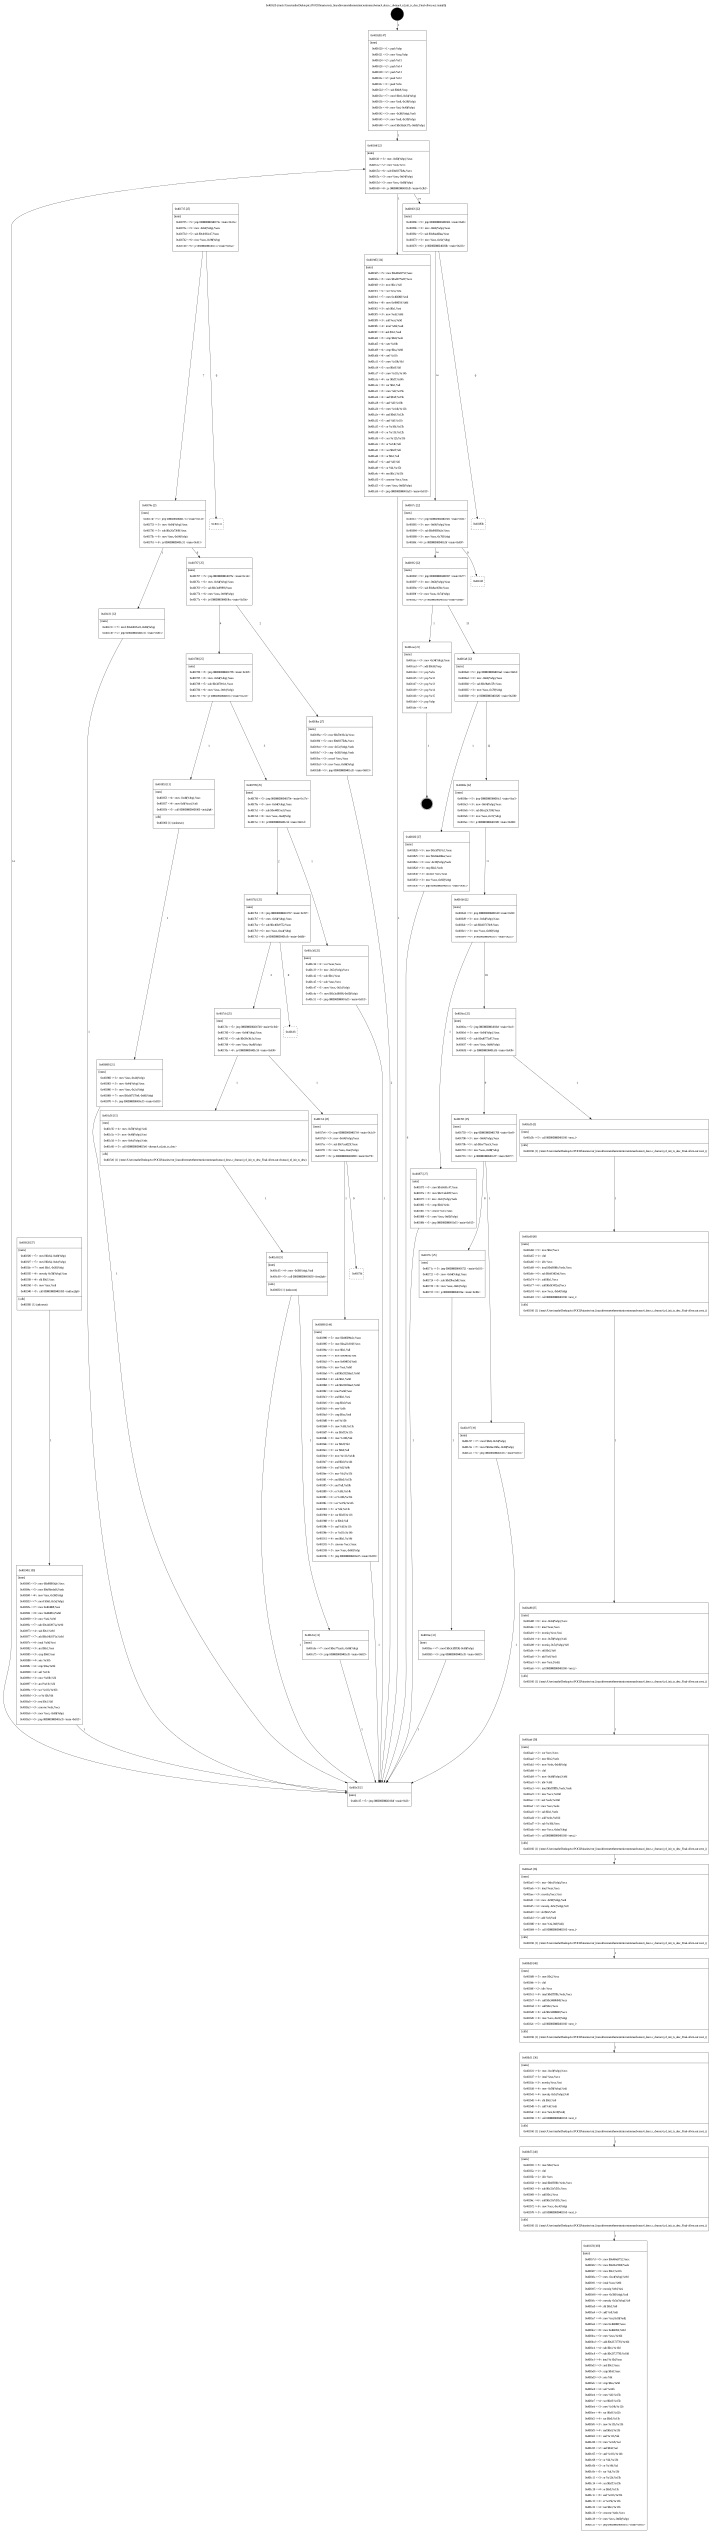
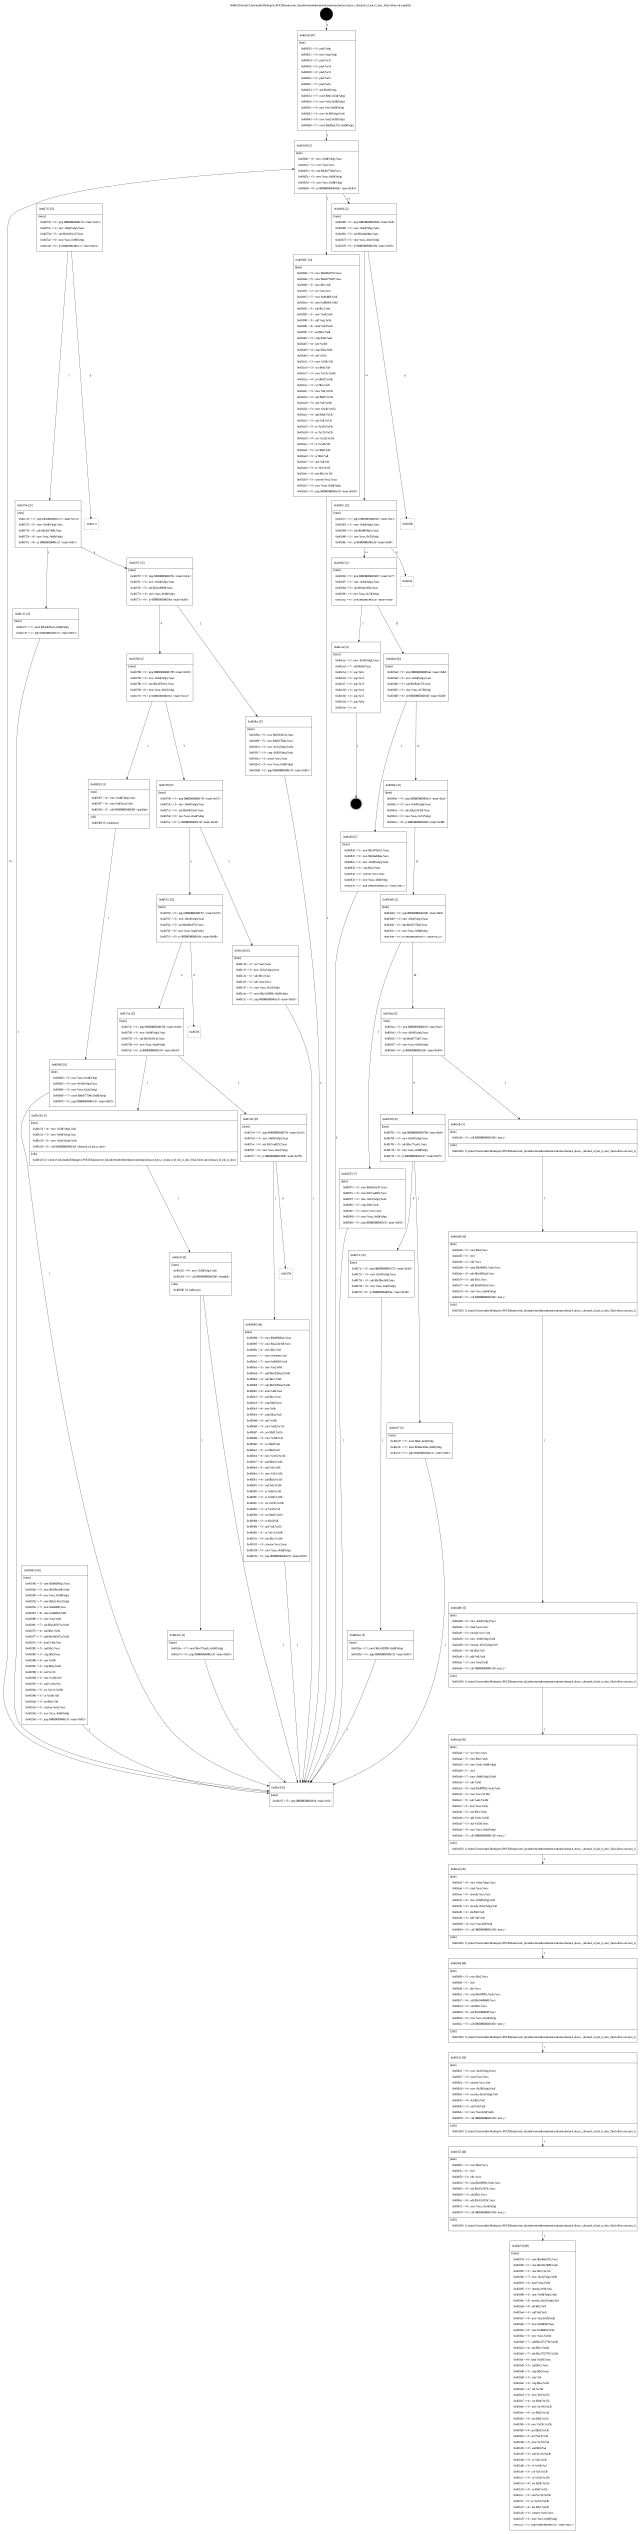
node "0x401920 [37]": removed
